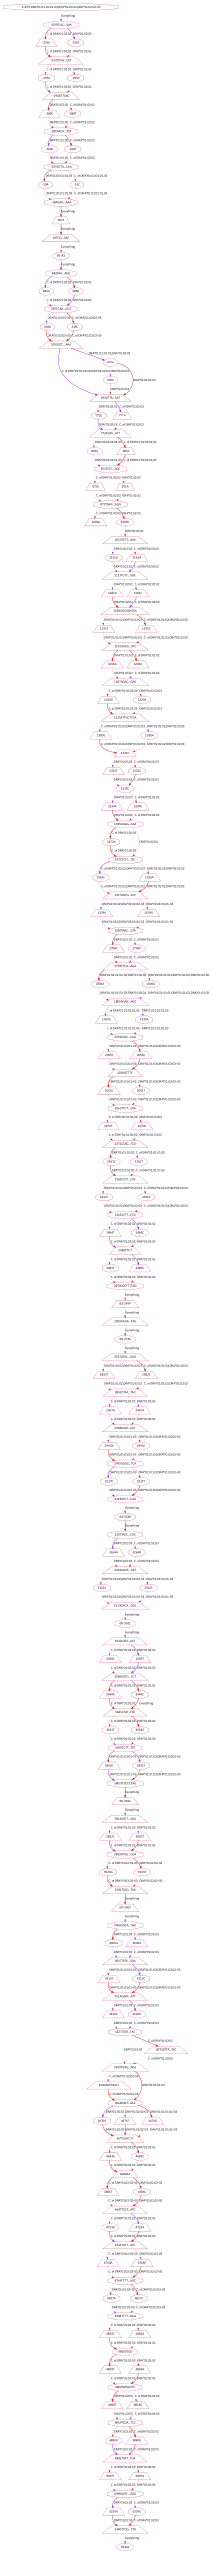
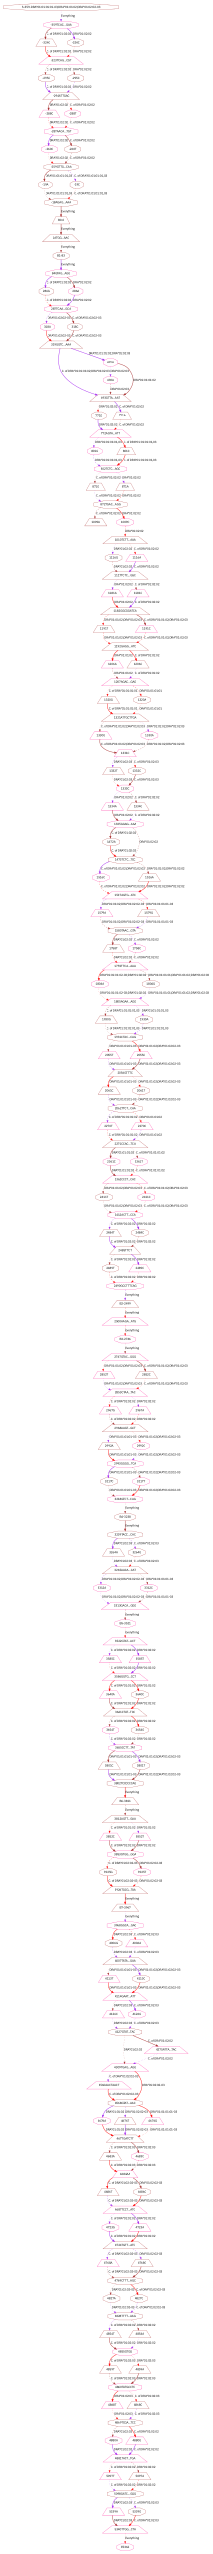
edge "3640C" -> "3641CTAT...TCC": label "Everything" -> "DRA*01:01:02"
